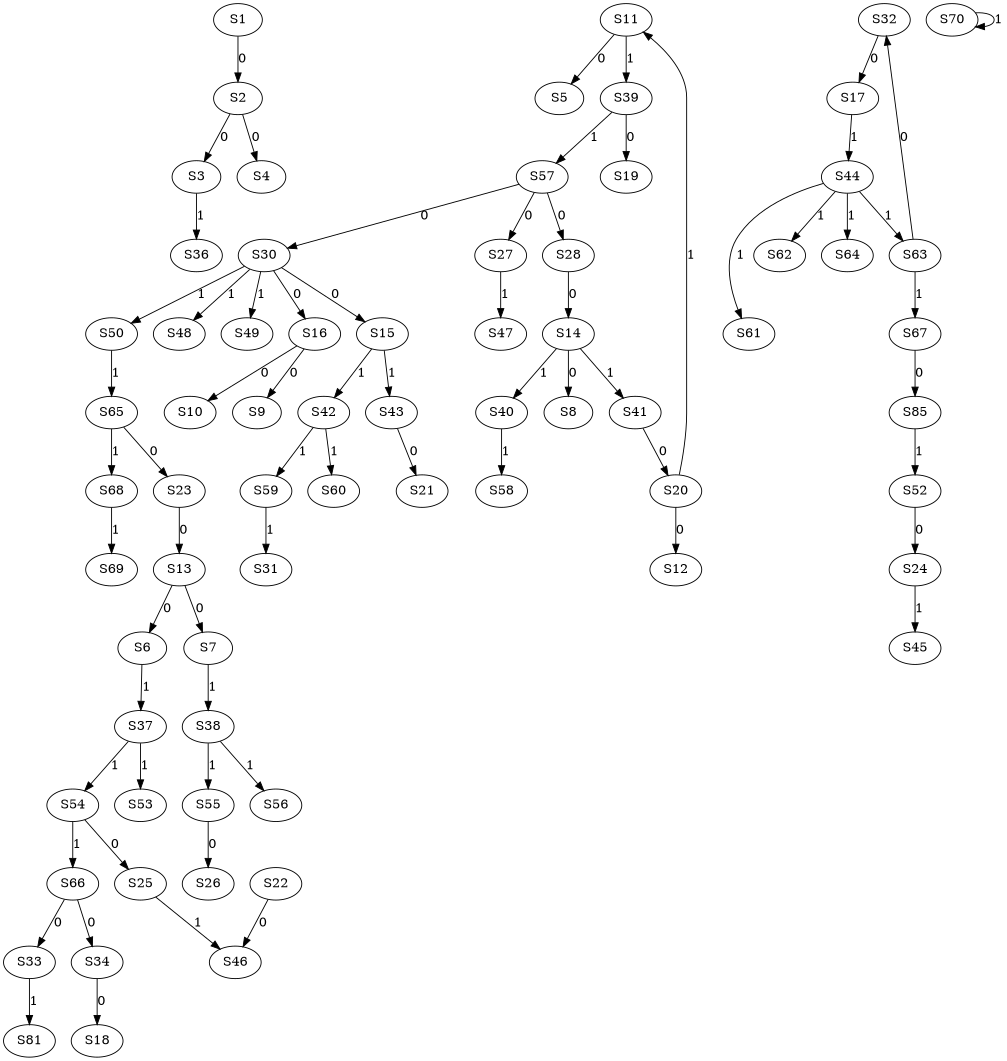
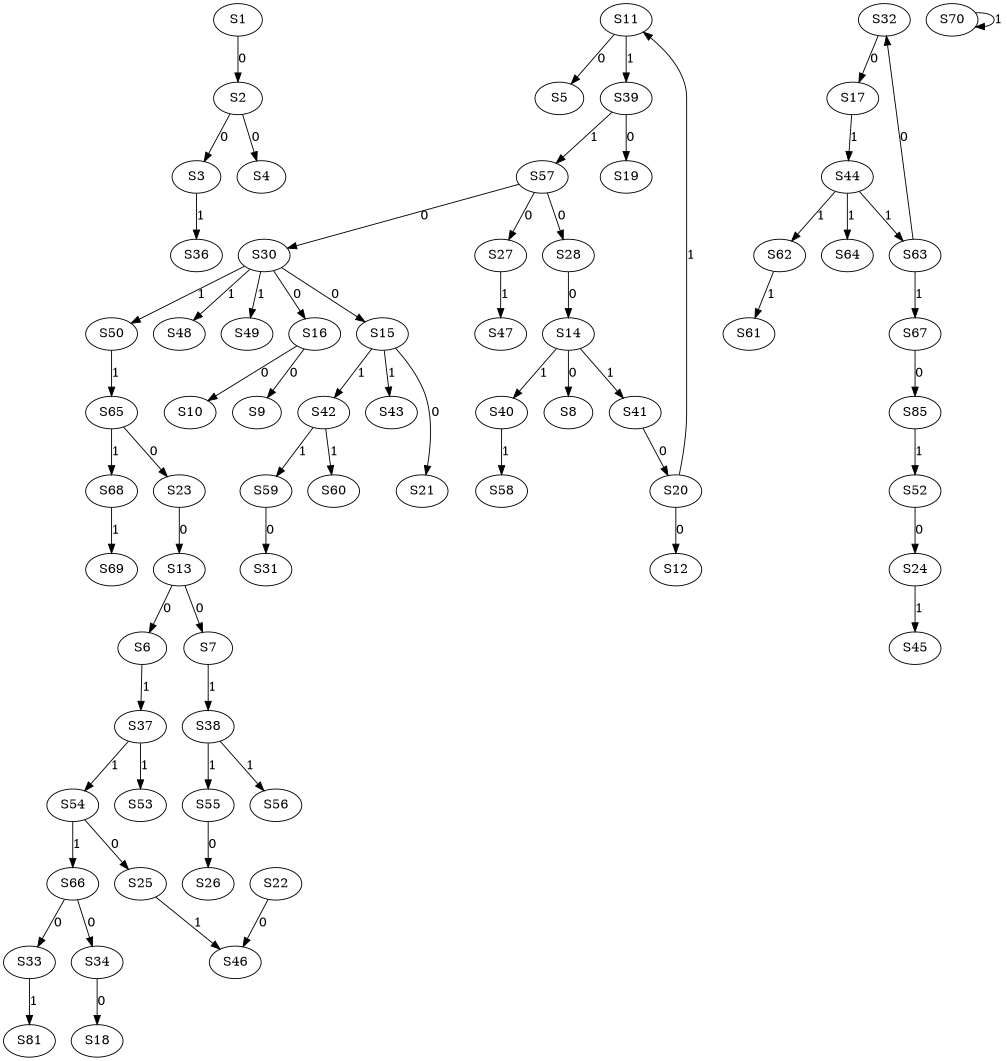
edge "S44" -> "S61": now "S62" -> "S61"
edge "S43" -> "S21": now "S15" -> "S21"
edge "S59" -> "S31": label "1" -> "0"
